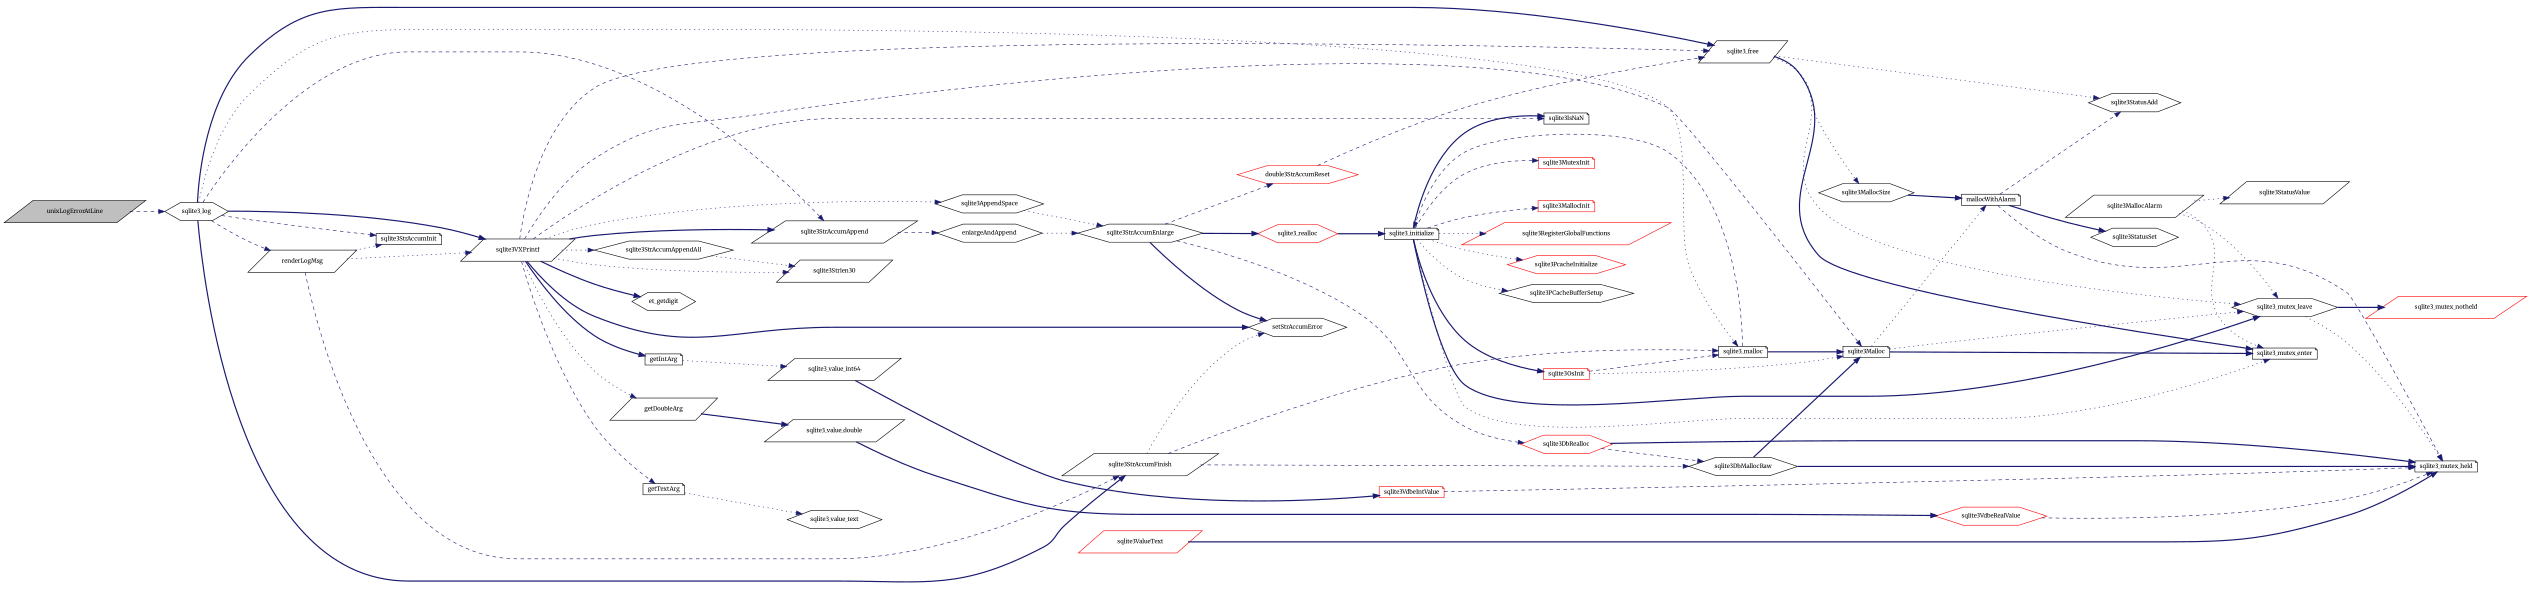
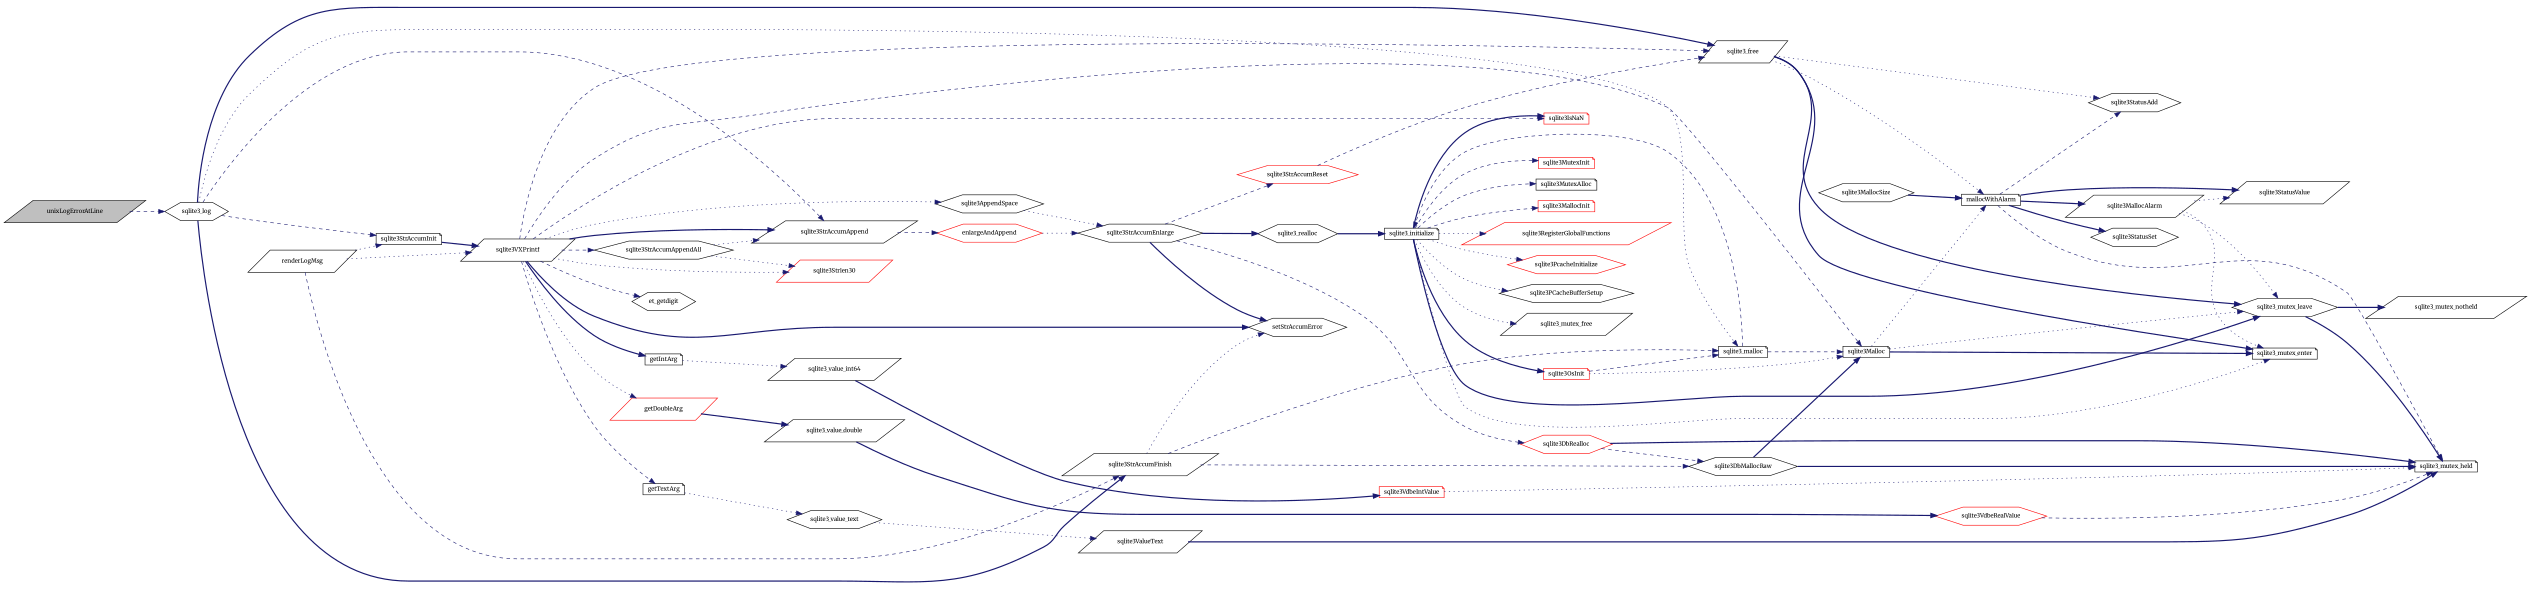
node "sqlite3IsNaN": color black -> red
edge "sqlite3_free" -> "sqlite3MallocSize": now "sqlite3_free" -> "mallocWithAlarm"
node "double3StrAccumReset": label "double3StrAccumReset" -> "sqlite3StrAccumReset"
node "sqlite3MutexAlloc": added
edge "mallocWithAlarm" -> "sqlite3StatusValue": added
edge "mallocWithAlarm" -> "sqlite3MallocAlarm": added
edge "sqlite3_log" -> "sqlite3VXPrintf": now "sqlite3StrAccumInit" -> "sqlite3VXPrintf"
node "enlargeAndAppend": color black -> red
node "sqlite3_realloc": color red -> black
edge "sqlite3_log" -> "renderLogMsg": removed
edge "sqlite3StrAccumAppendAll" -> "sqlite3StrAccumAppend": added
edge "sqlite3VXPrintf" -> "sqlite3StrAccumAppendAll": style dotted -> dashed
edge "sqlite3_free" -> "sqlite3_mutex_leave": style dotted -> bold
node "sqlite3Strlen30": color black -> red
edge "sqlite3VXPrintf" -> "et_getdigit": style bold -> dashed
node "sqlite3_mutex_notheld": color red -> black
node "sqlite3_mutex_free": added
edge "sqlite3_malloc" -> "sqlite3Malloc": style bold -> dashed
edge "sqlite3_mutex_leave" -> "sqlite3_mutex_held": style dotted -> bold
node "getDoubleArg": color black -> red
edge "sqlite3VdbeIntValue" -> "sqlite3_mutex_held": style dashed -> dotted
edge "sqlite3_value_text" -> "sqlite3ValueText": added
node "sqlite3ValueText": color red -> black
